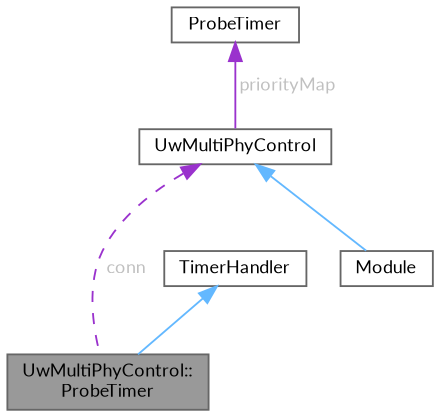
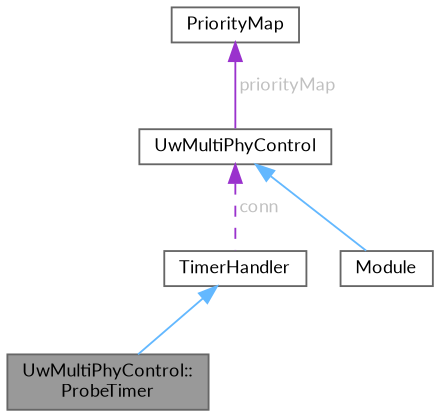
node "ProbeTimer": label "ProbeTimer" -> "PriorityMap"
edge "UwMultiPhyControl:: ProbeTimer" -> "UwMultiPhyControl": now "TimerHandler" -> "UwMultiPhyControl"
